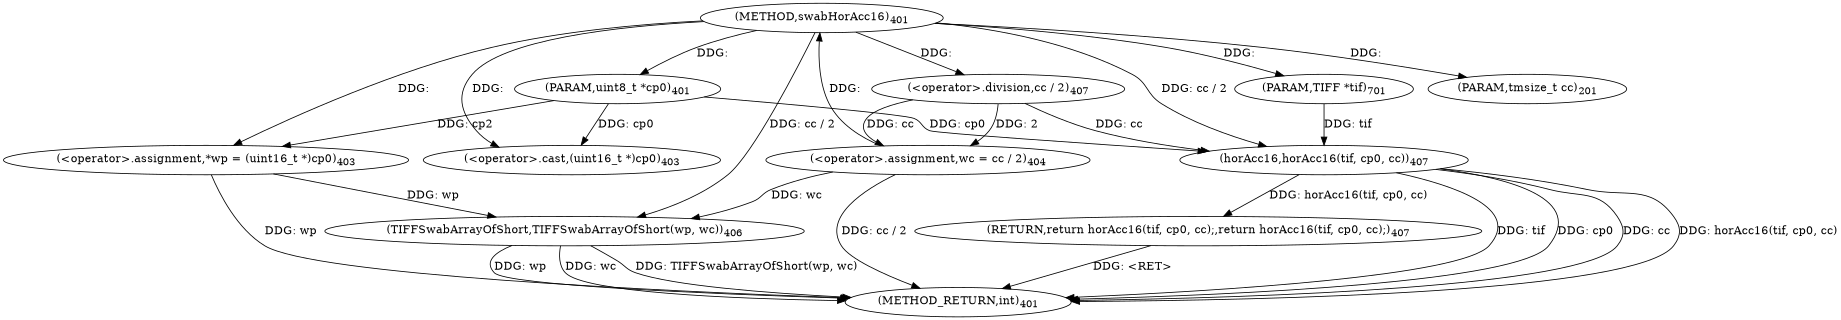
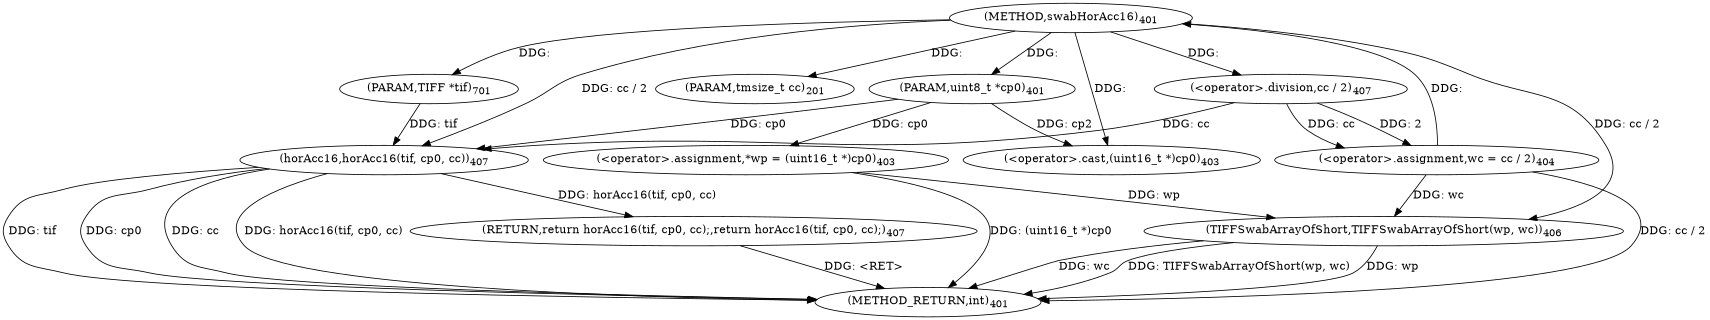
edge "(METHOD,swabHorAcc16)" -> "(<operator>.assignment,*wp = (uint16_t *)cp0)": removed, label "DDG:"
edge "(PARAM,uint8_t *cp0)" -> "(<operator>.assignment,*wp = (uint16_t *)cp0)": label "DDG: cp2" -> "DDG: cp0"
edge "(PARAM,uint8_t *cp0)" -> "(<operator>.cast,(uint16_t *)cp0)": label "DDG: cp0" -> "DDG: cp2"
edge "(<operator>.assignment,*wp = (uint16_t *)cp0)" -> "(METHOD_RETURN,int)": label "DDG: wp" -> "DDG: (uint16_t *)cp0"
